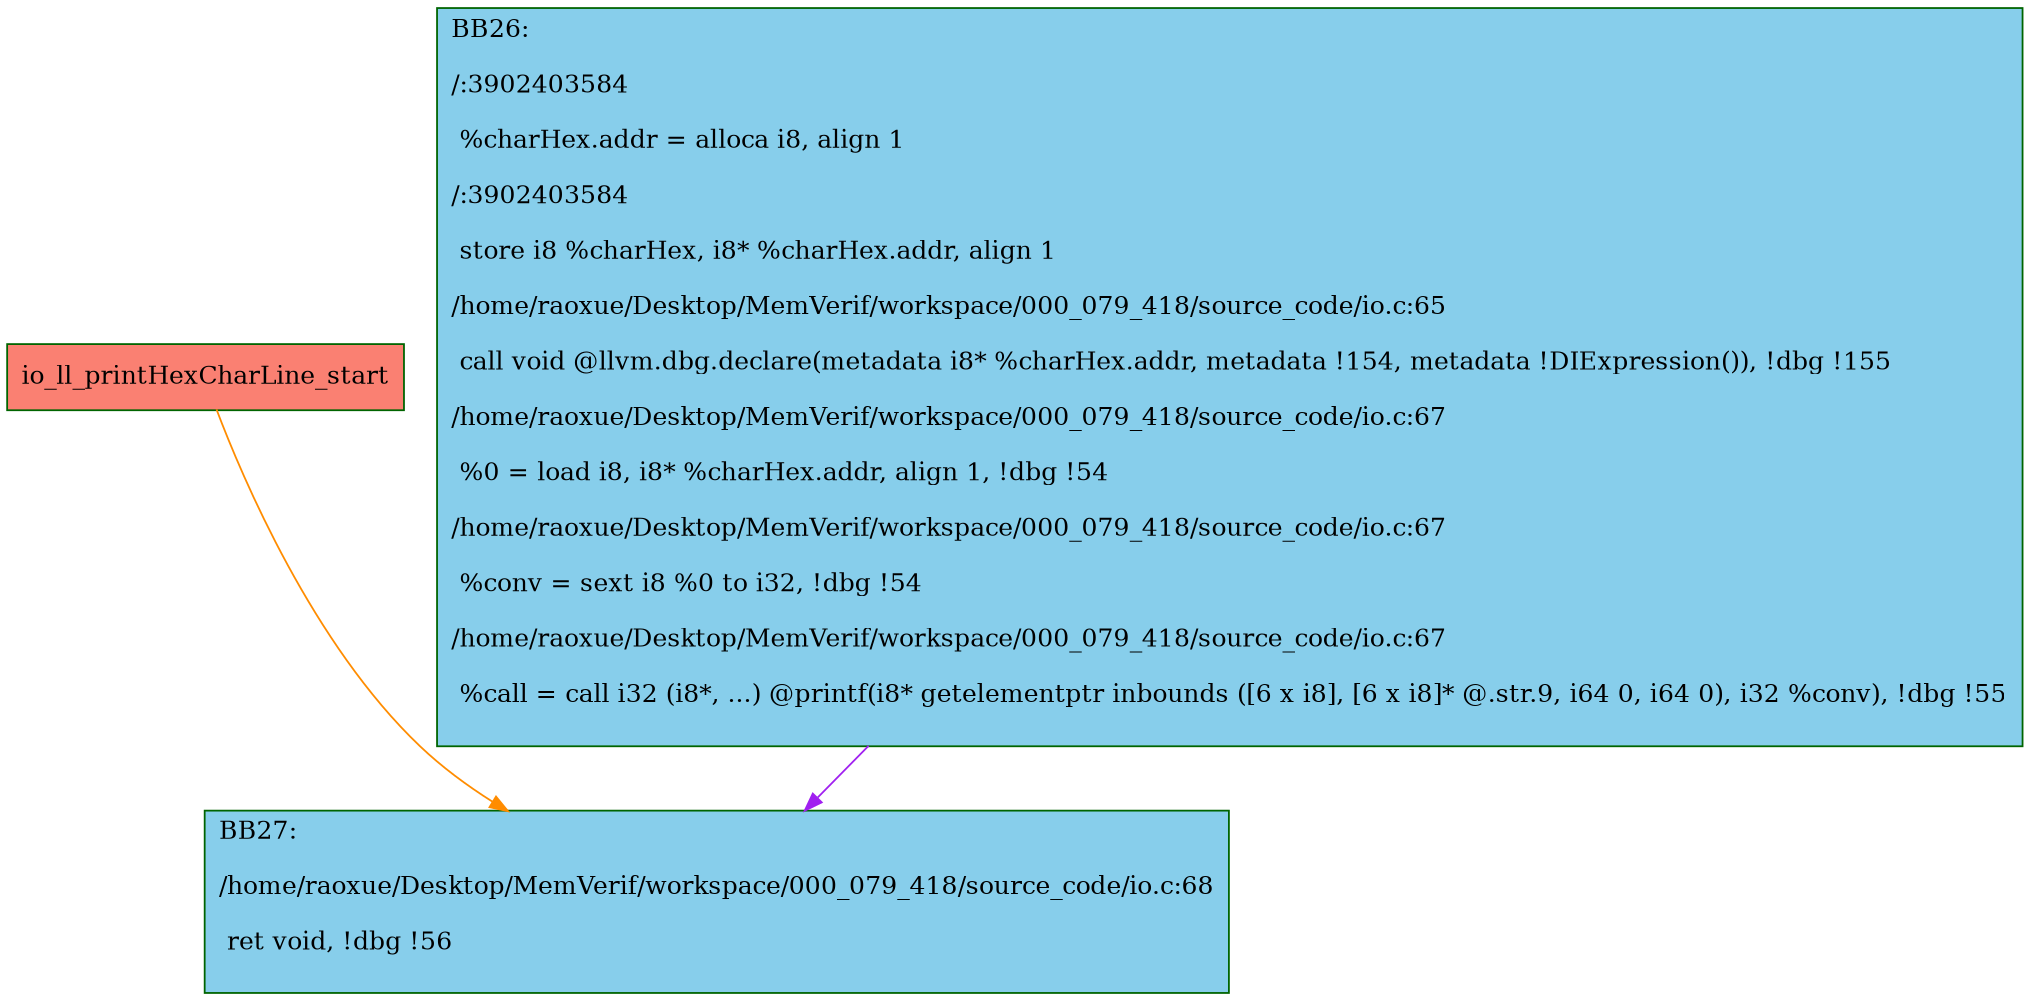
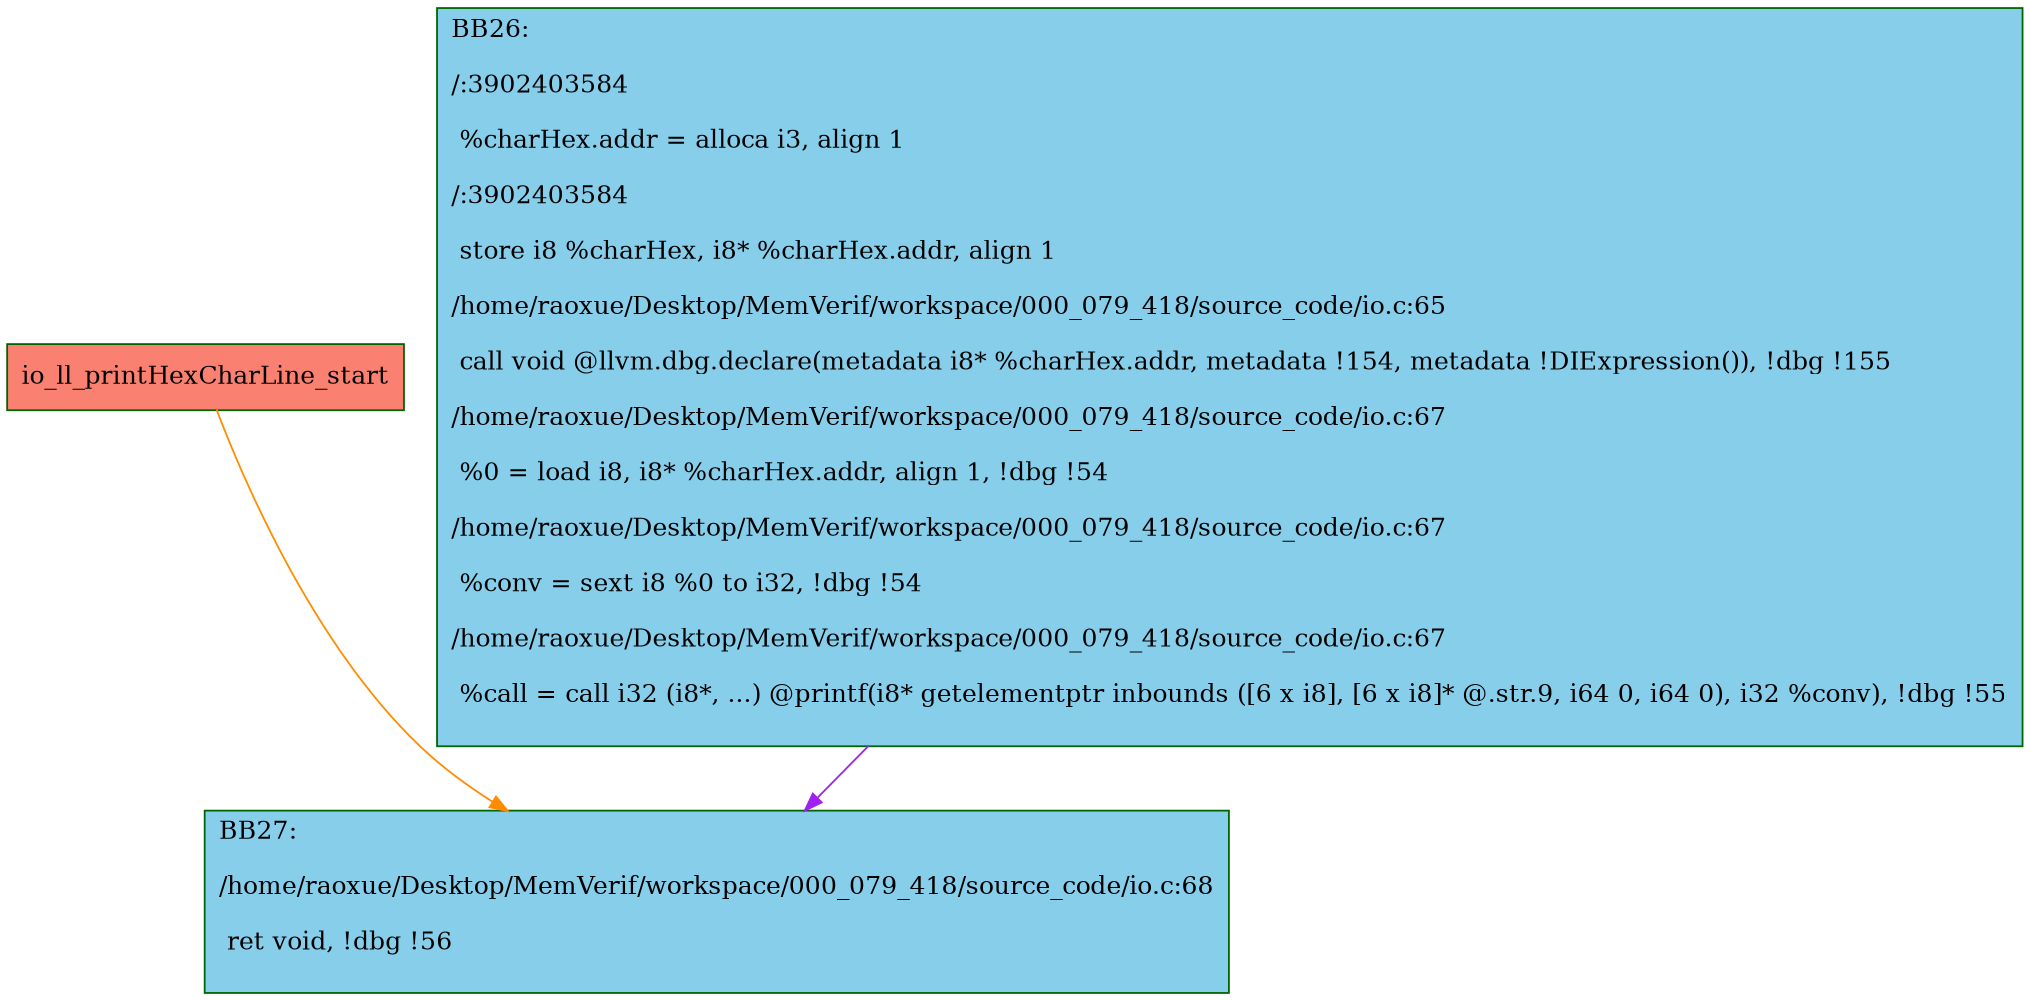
node "BB26:": text "%charHex.addr = alloca i8, align 1" -> "%charHex.addr = alloca i3, align 1"
